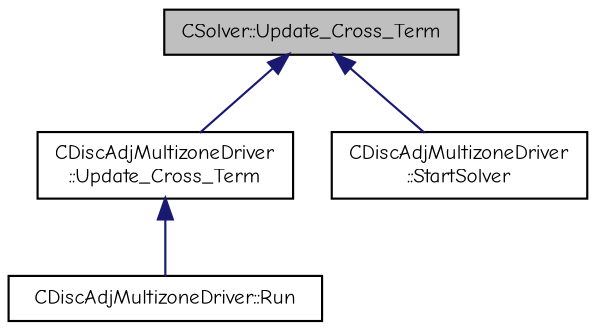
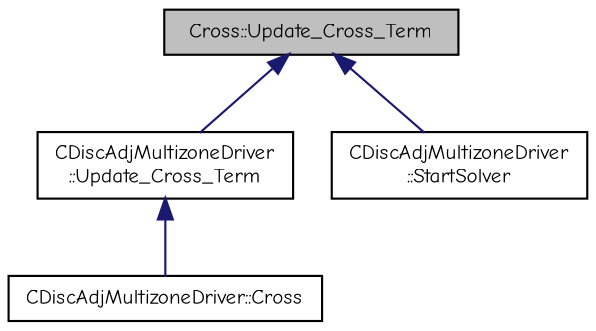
node "CSolver::Update_Cross_Term": label "CSolver::Update_Cross_Term" -> "Cross::Update_Cross_Term"
node "CDiscAdjMultizoneDriver::Run": label "CDiscAdjMultizoneDriver::Run" -> "CDiscAdjMultizoneDriver::Cross"
